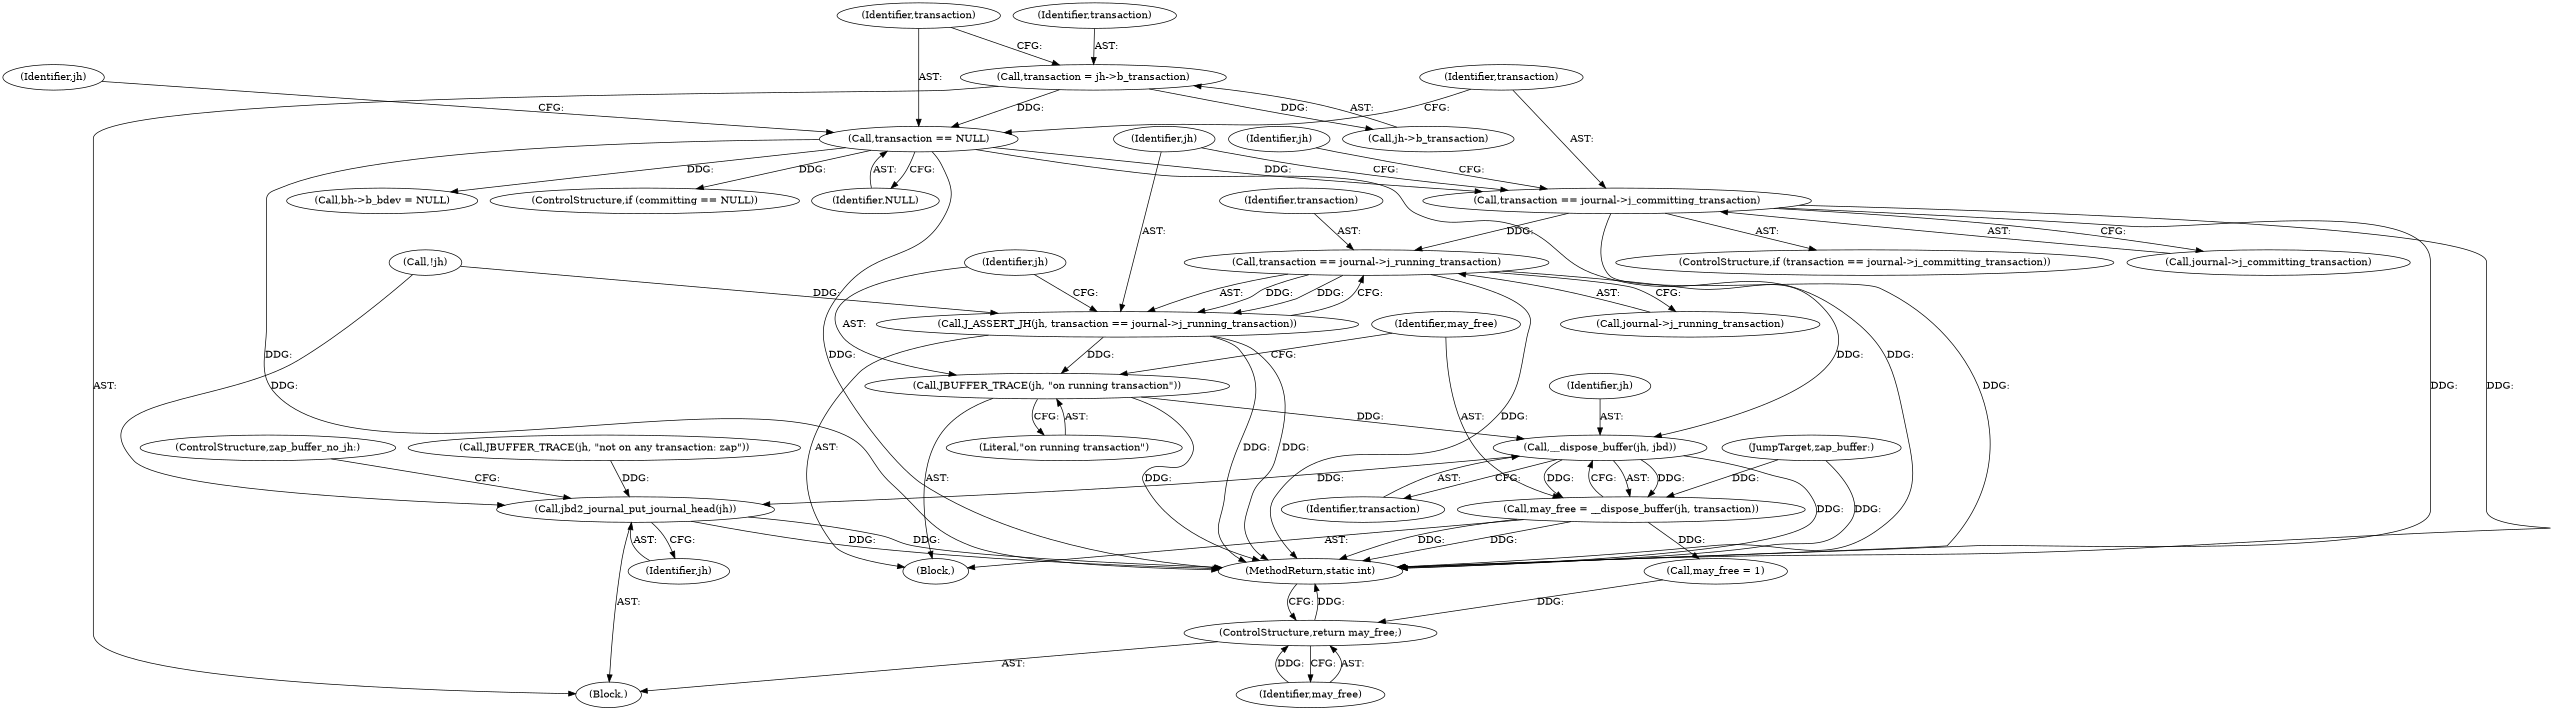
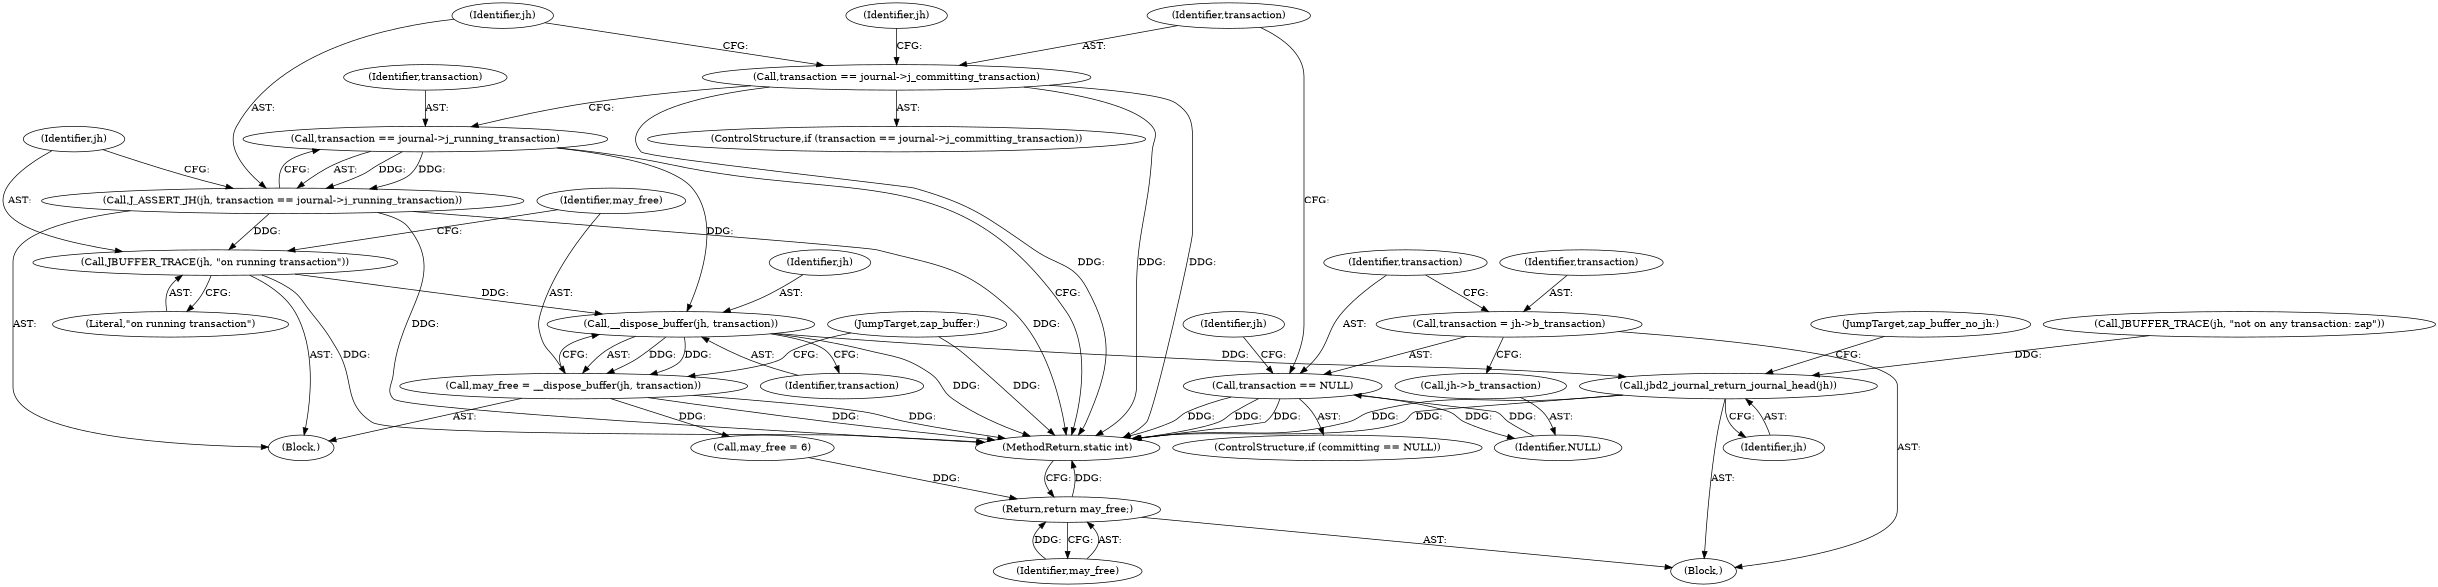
edge "(Call,jh->b_transaction)" -> "(Call,transaction = jh->b_transaction)": now "(Call,jh->b_transaction)" -> "(Identifier,NULL)"
edge "(Call,transaction = jh->b_transaction)" -> "(Call,transaction == NULL)": label "DDG: " -> "AST: "
edge "(Call,transaction = jh->b_transaction)" -> "(Call,jh->b_transaction)": label "DDG: " -> "CFG: "
edge "(Call,transaction == NULL)" -> "(ControlStructure,if (committing == NULL))": label "DDG: " -> "AST: "
edge "(Identifier,NULL)" -> "(Call,transaction == NULL)": label "AST: " -> "DDG: "
edge "(Call,transaction == NULL)" -> "(Identifier,NULL)": label "CFG: " -> "DDG: "
edge "(Call,transaction == NULL)" -> "(Call,transaction == journal->j_committing_transaction)": removed, label "DDG:"
node "(Call,bh->b_bdev = NULL)": removed
edge "(Call,transaction == journal->j_committing_transaction)" -> "(Call,transaction == journal->j_running_transaction)": label "DDG: " -> "CFG: "
node "(Call,!jh)": removed
node "(Call,journal->j_committing_transaction)": removed
node "(Call,journal->j_running_transaction)": removed
edge "(Call,transaction == journal->j_running_transaction)" -> "(MethodReturn,static int)": label "DDG: " -> "CFG: "
node "(ControlStructure,zap_buffer_no_jh:)": label "(ControlStructure,zap_buffer_no_jh:)" -> "(JumpTarget,zap_buffer_no_jh:)"
node "(Call,__dispose_buffer(jh, jbd))": label "(Call,__dispose_buffer(jh, jbd))" -> "(Call,__dispose_buffer(jh, transaction))"
edge "(JumpTarget,zap_buffer:)" -> "(Call,may_free = __dispose_buffer(jh, transaction))": label "DDG: " -> "CFG: "
node "(Call,jbd2_journal_put_journal_head(jh))": label "(Call,jbd2_journal_put_journal_head(jh))" -> "(Call,jbd2_journal_return_journal_head(jh))"
node "(Call,may_free = 1)": label "(Call,may_free = 1)" -> "(Call,may_free = 6)"
node "(ControlStructure,return may_free;)": label "(ControlStructure,return may_free;)" -> "(Return,return may_free;)"
